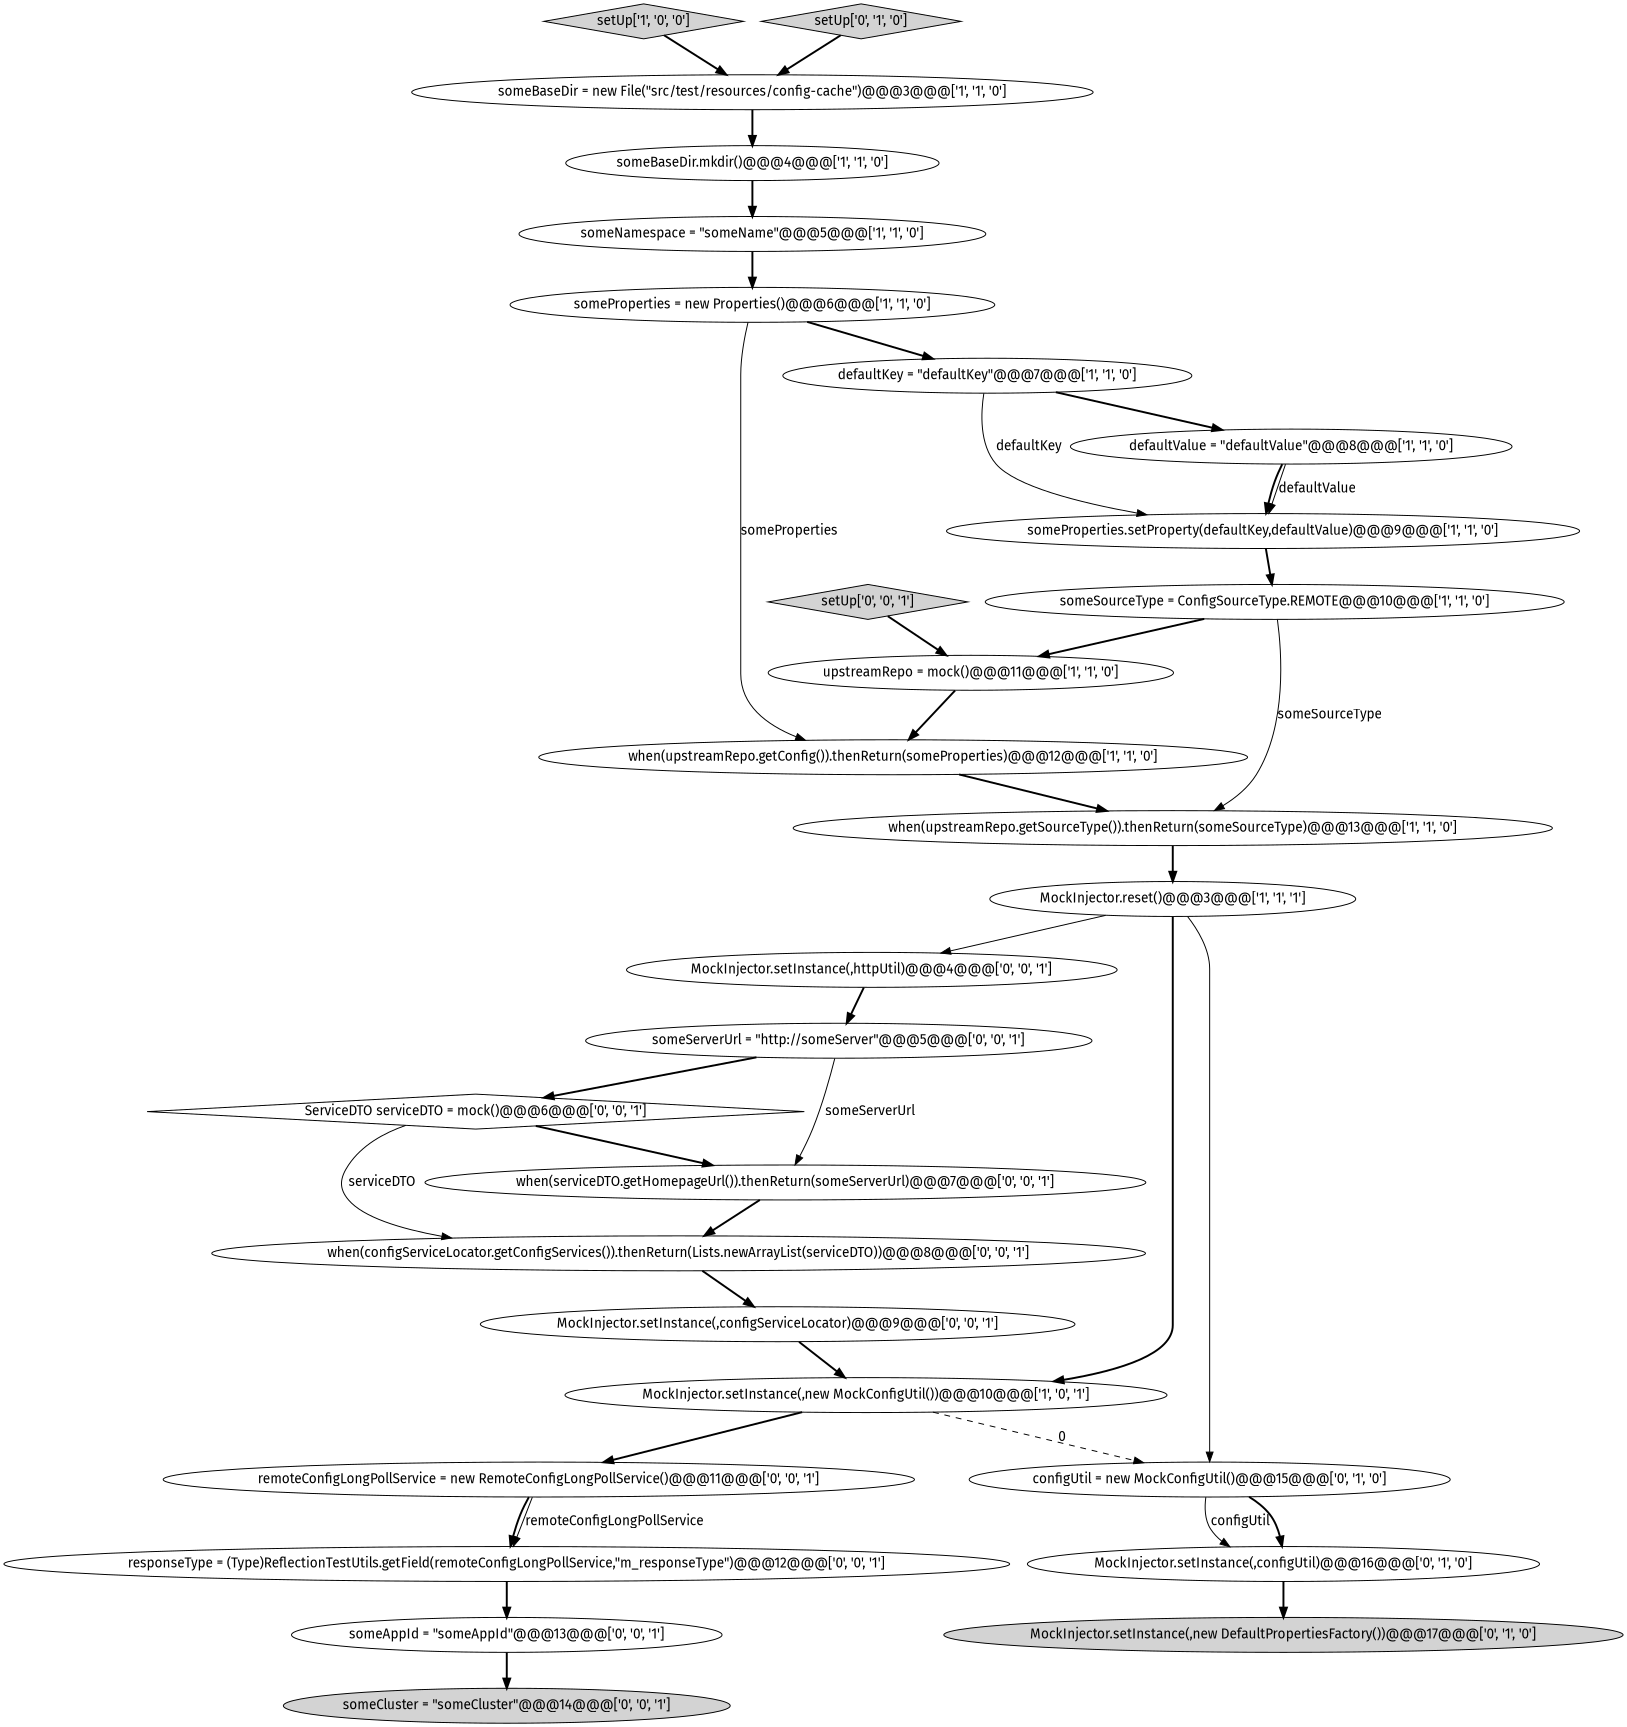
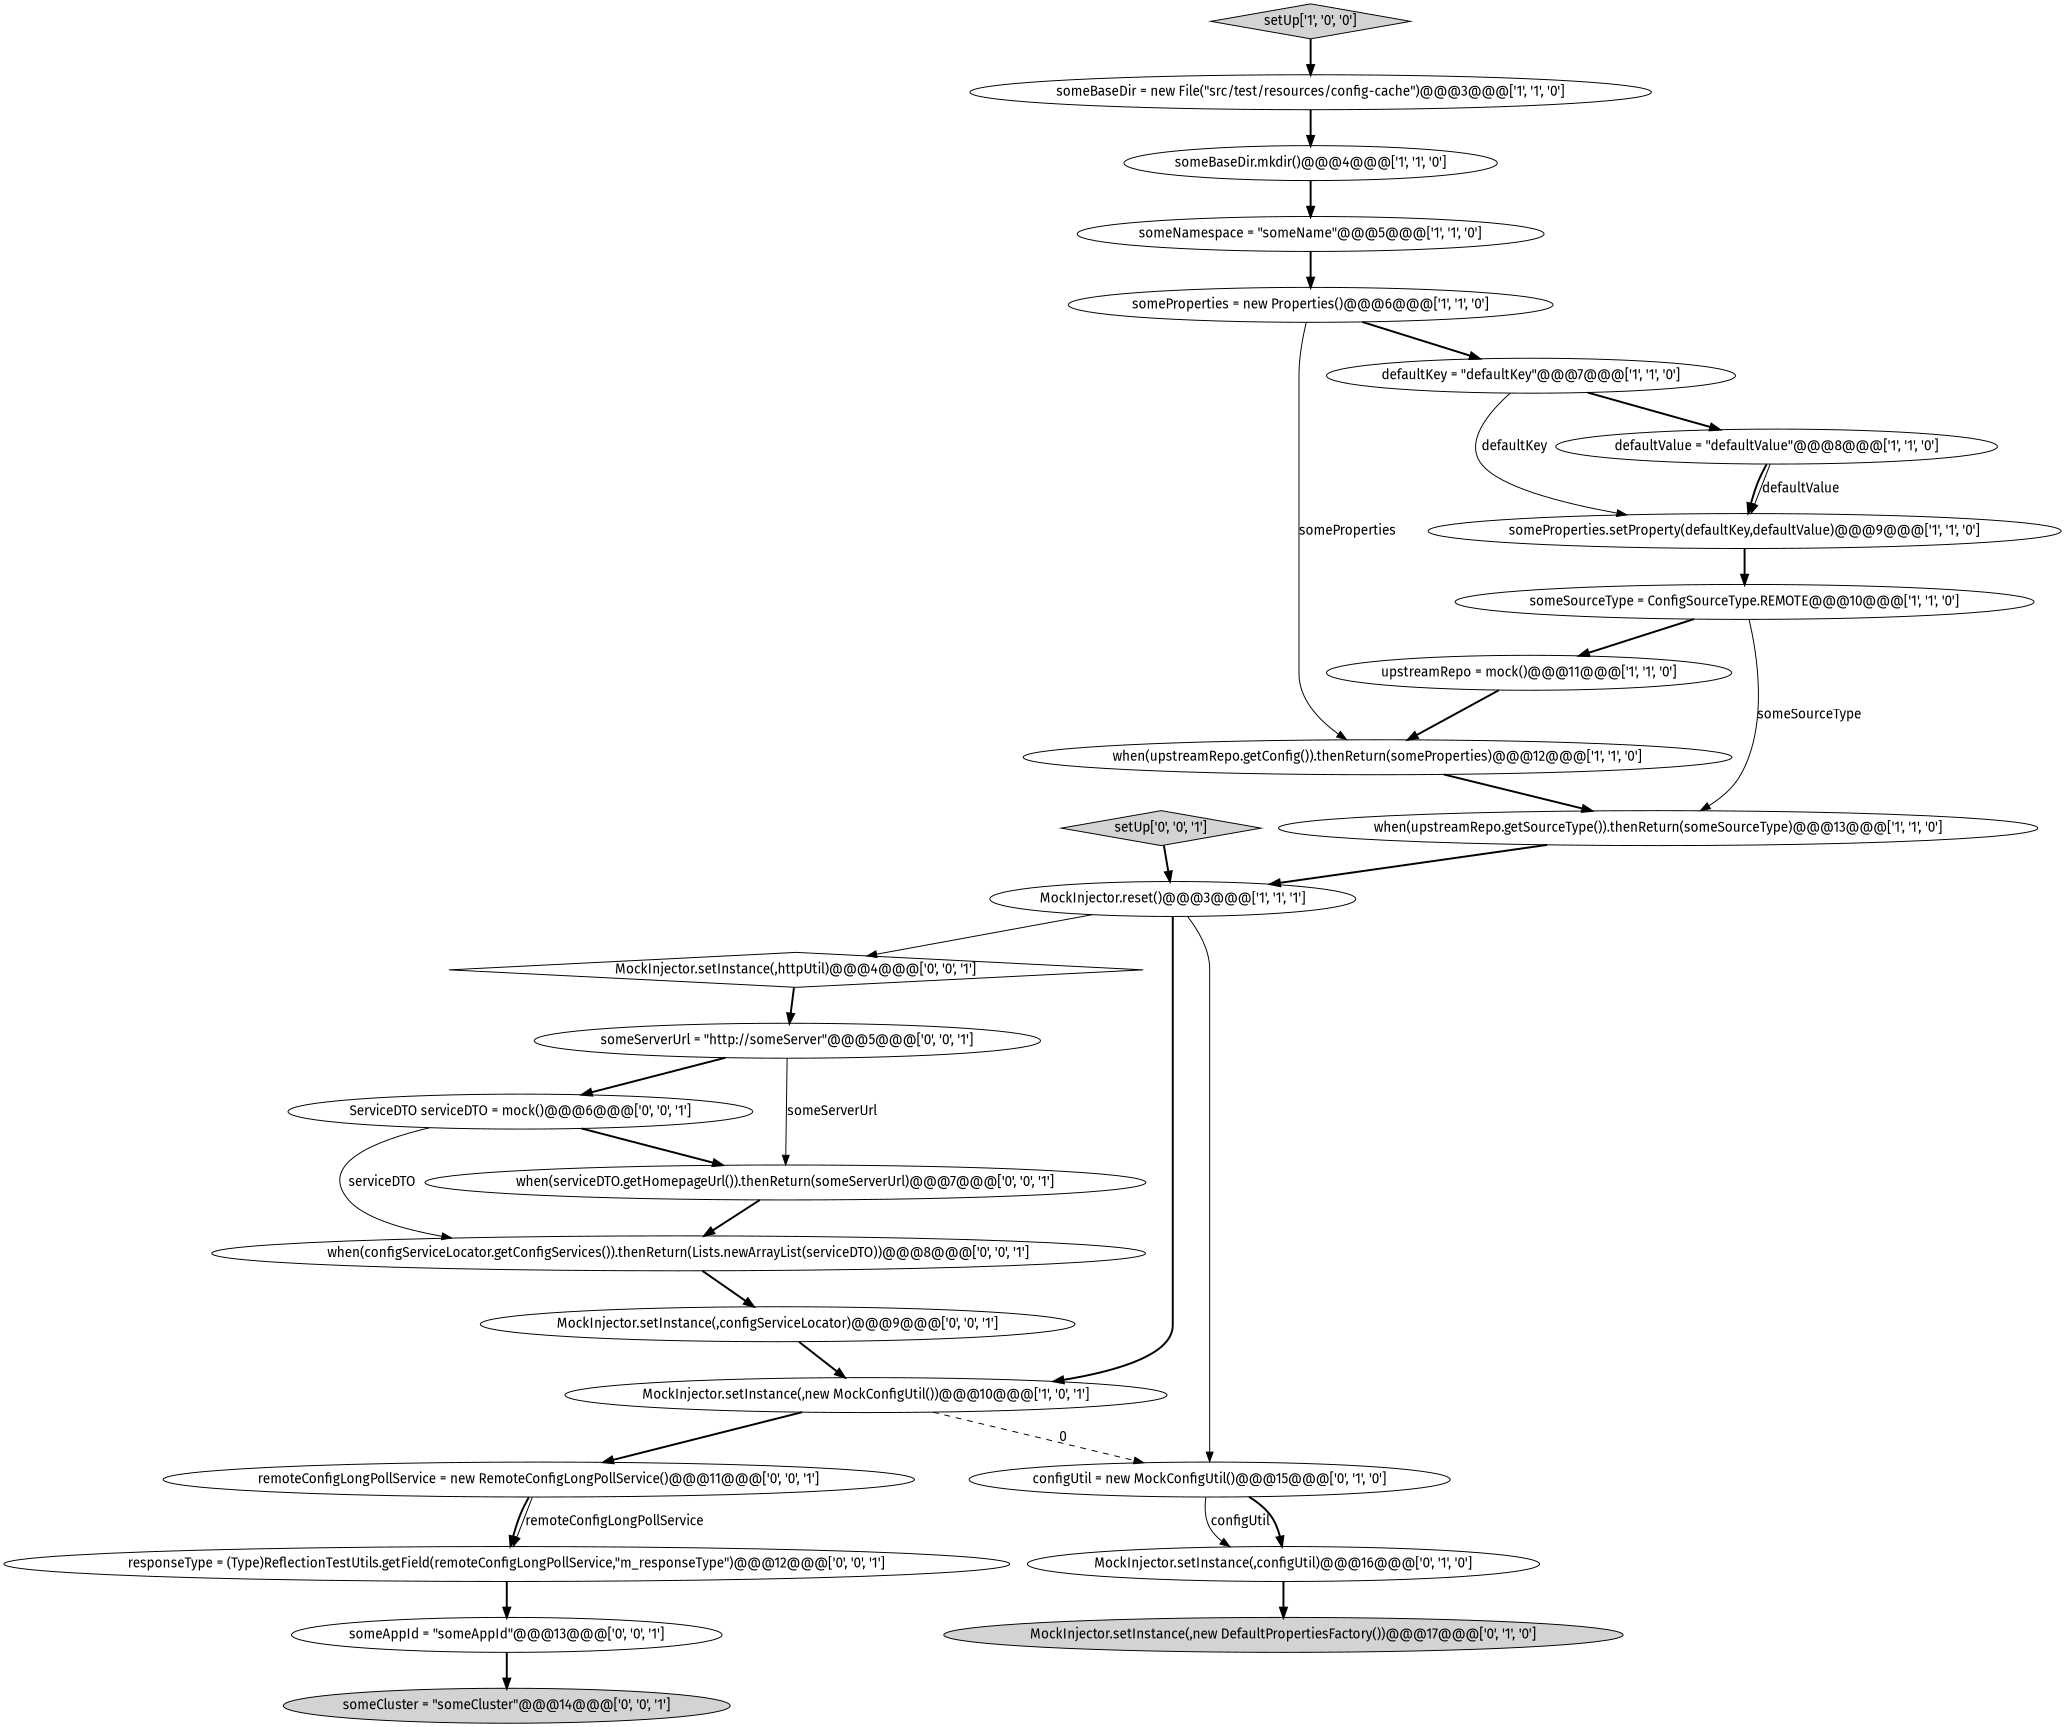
node "setUp['0', '1', '0']": removed
edge "setUp['0', '0', '1']" -> "upstreamRepo = mock()@@@11@@@['1', '1', '0']": now "setUp['0', '0', '1']" -> "MockInjector.reset()@@@3@@@['1', '1', '1']"
node "MockInjector.setInstance(,httpUtil)@@@4@@@['0', '0', '1']": shape ellipse -> diamond
node "ServiceDTO serviceDTO = mock()@@@6@@@['0', '0', '1']": shape diamond -> ellipse
